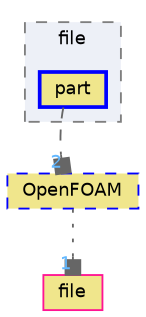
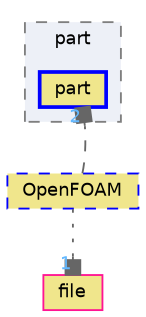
cluster "file": label "file" -> "part"
edge "part" -> "OpenFOAM": reversed
